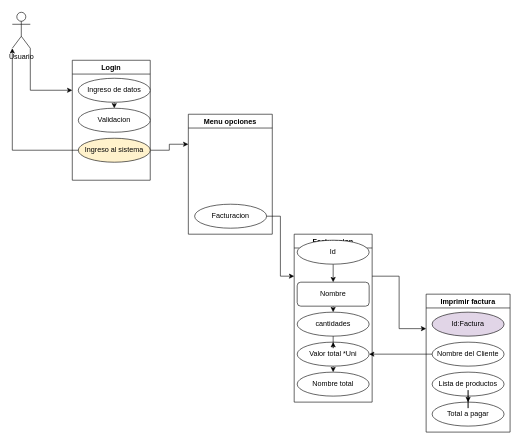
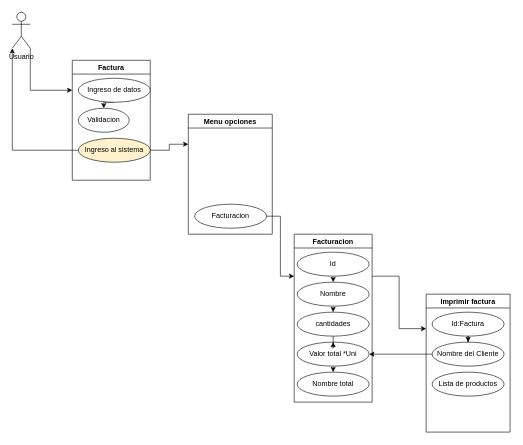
node "Login": label "Login" -> "Factura"
node "Validacion": size 72x24 -> 51x24
node "Id": moved (333, 252) -> (333, 264)
node "Nombre": shape rounded rectangle -> ellipse
node "Id:Factura": fillcolor #e1d5e7 -> #ffffff
edge "Id:Factura" -> "Nombre del Cliente": added
edge "Lista de productos" -> "Total a pagar": removed
node "Total a pagar": removed
